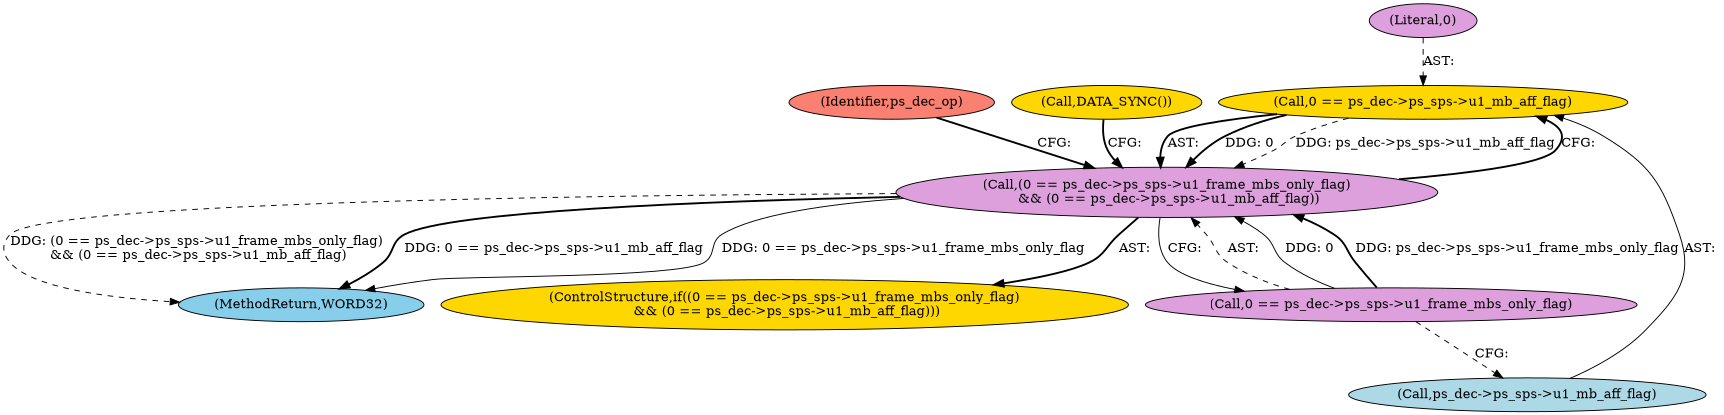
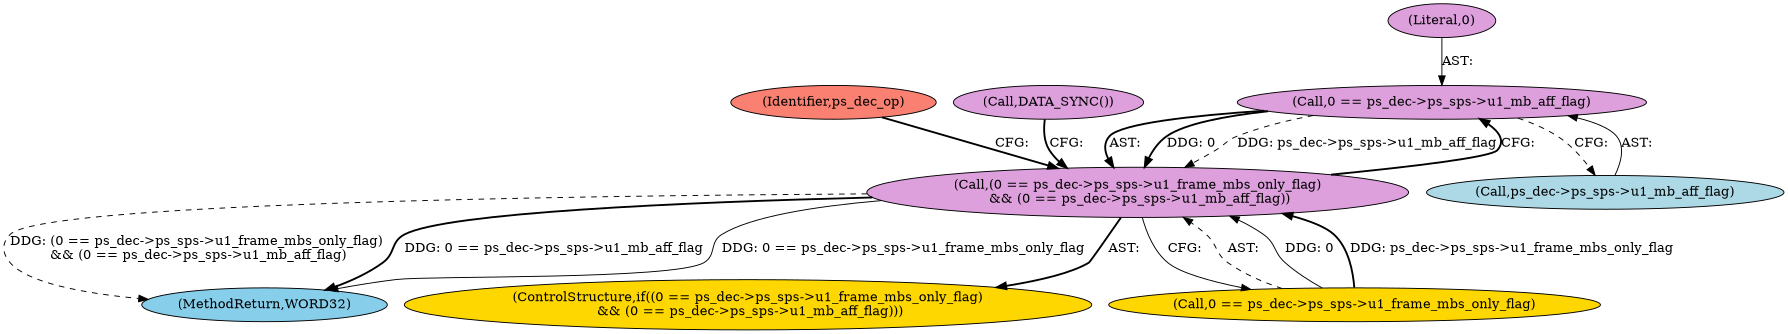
edge "(Literal,0)" -> "(Call,0 == ps_dec->ps_sps->u1_mb_aff_flag)": style dashed -> solid
node "(Call,DATA_SYNC())": fillcolor gold -> plum
node "(Call,0 == ps_dec->ps_sps->u1_mb_aff_flag)": fillcolor gold -> plum
node "(Call,0 == ps_dec->ps_sps->u1_frame_mbs_only_flag)": fillcolor plum -> gold
edge "(Call,0 == ps_dec->ps_sps->u1_frame_mbs_only_flag)" -> "(Call,ps_dec->ps_sps->u1_mb_aff_flag)": now "(Call,0 == ps_dec->ps_sps->u1_mb_aff_flag)" -> "(Call,ps_dec->ps_sps->u1_mb_aff_flag)"
